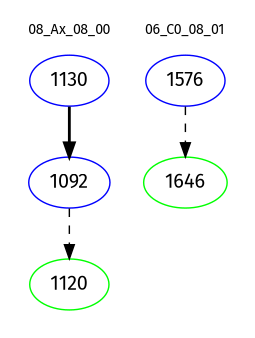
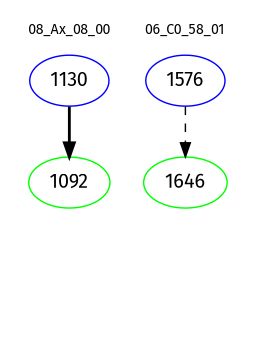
cluster "06_C0_08_01": label "06_C0_08_01" -> "06_C0_58_01"
node "1092": color blue -> green
node "1120": removed
